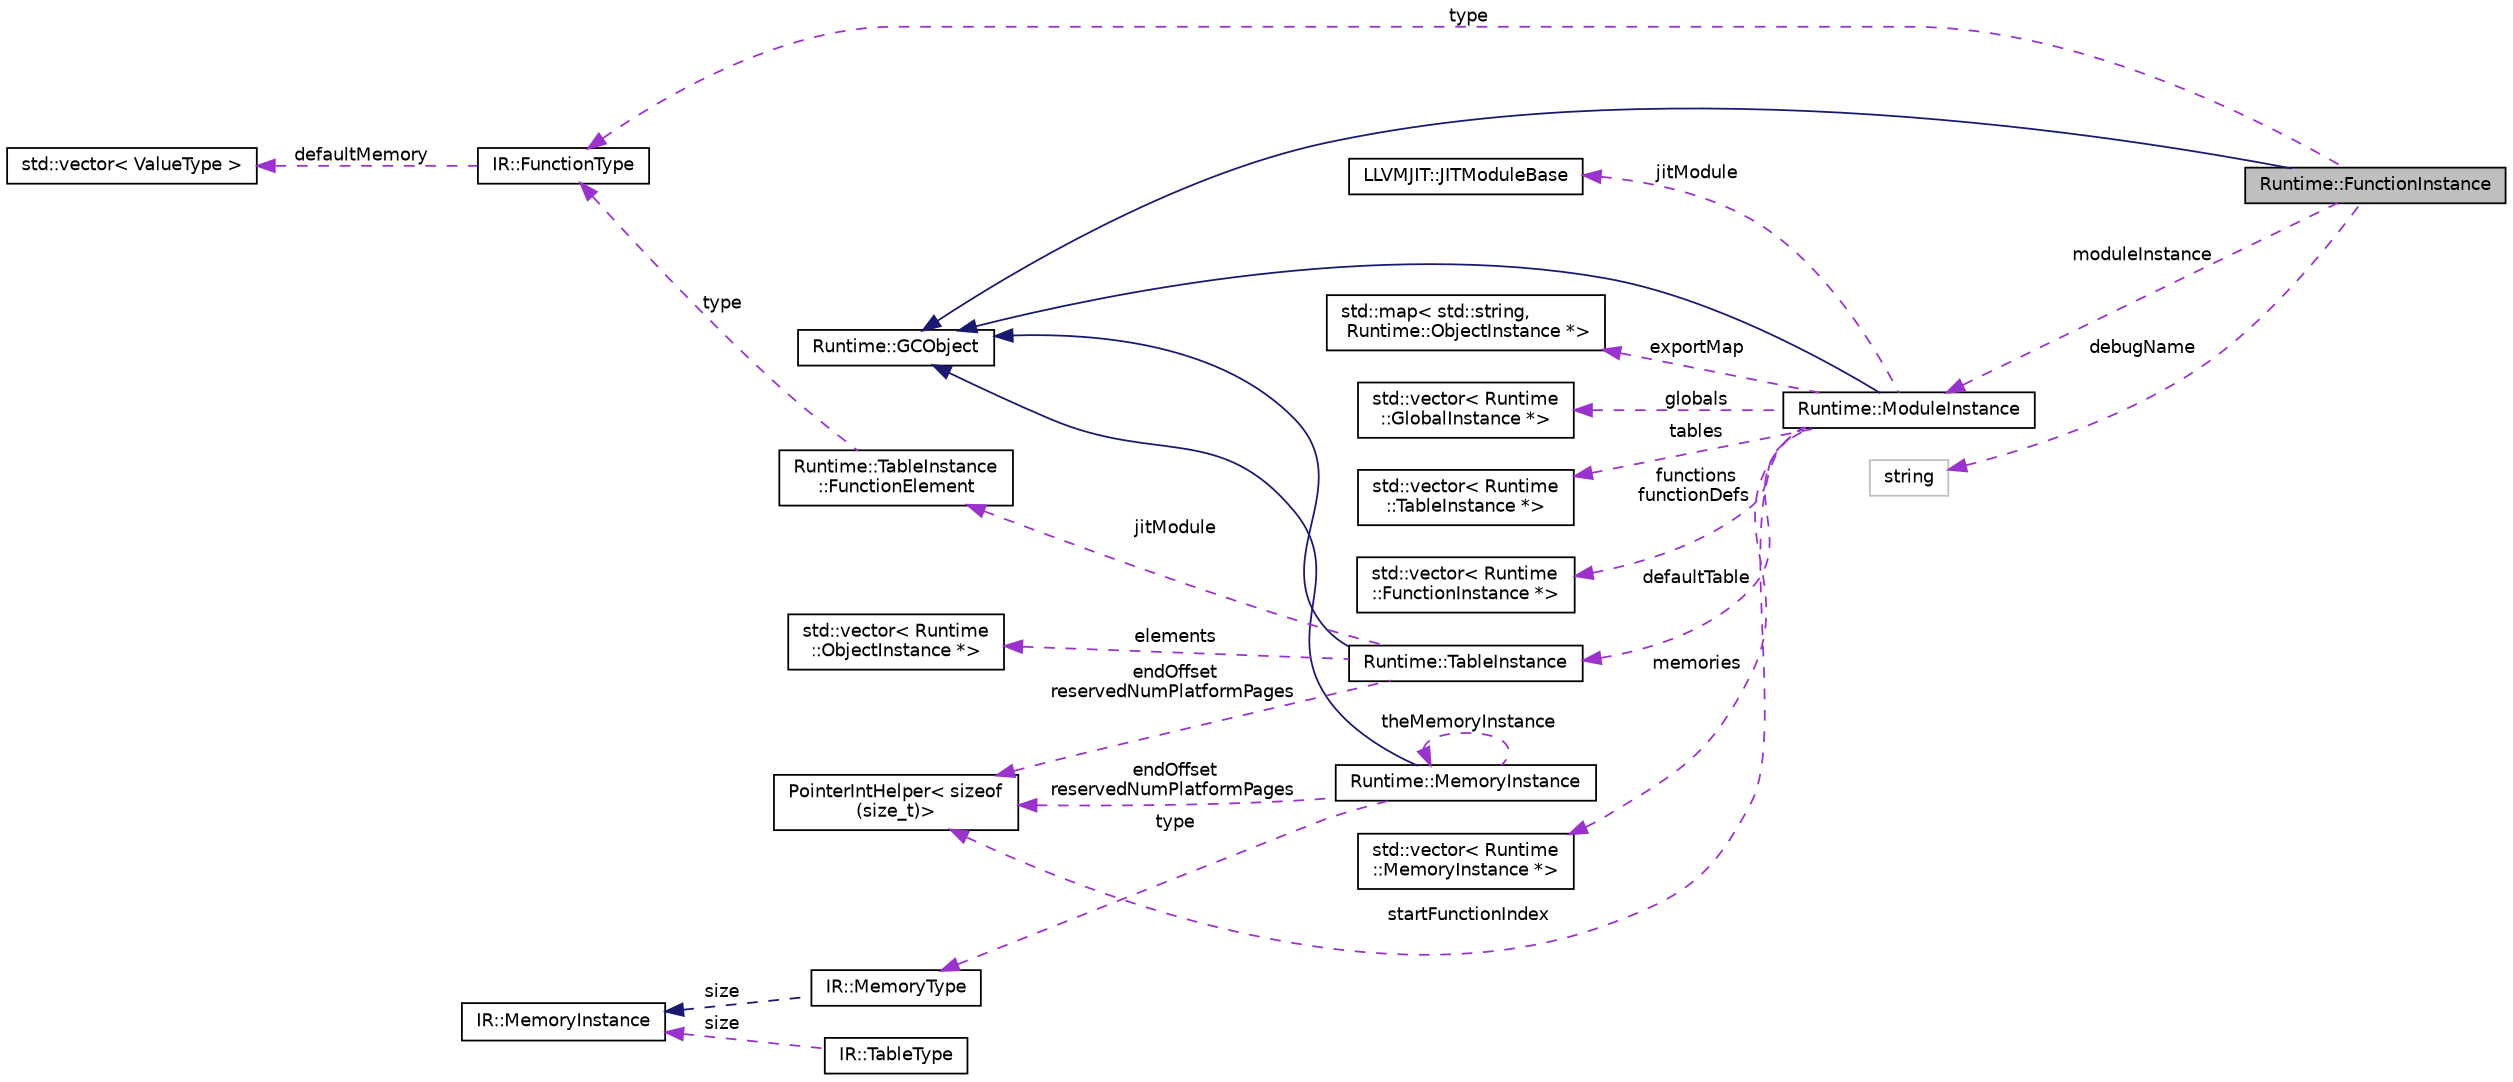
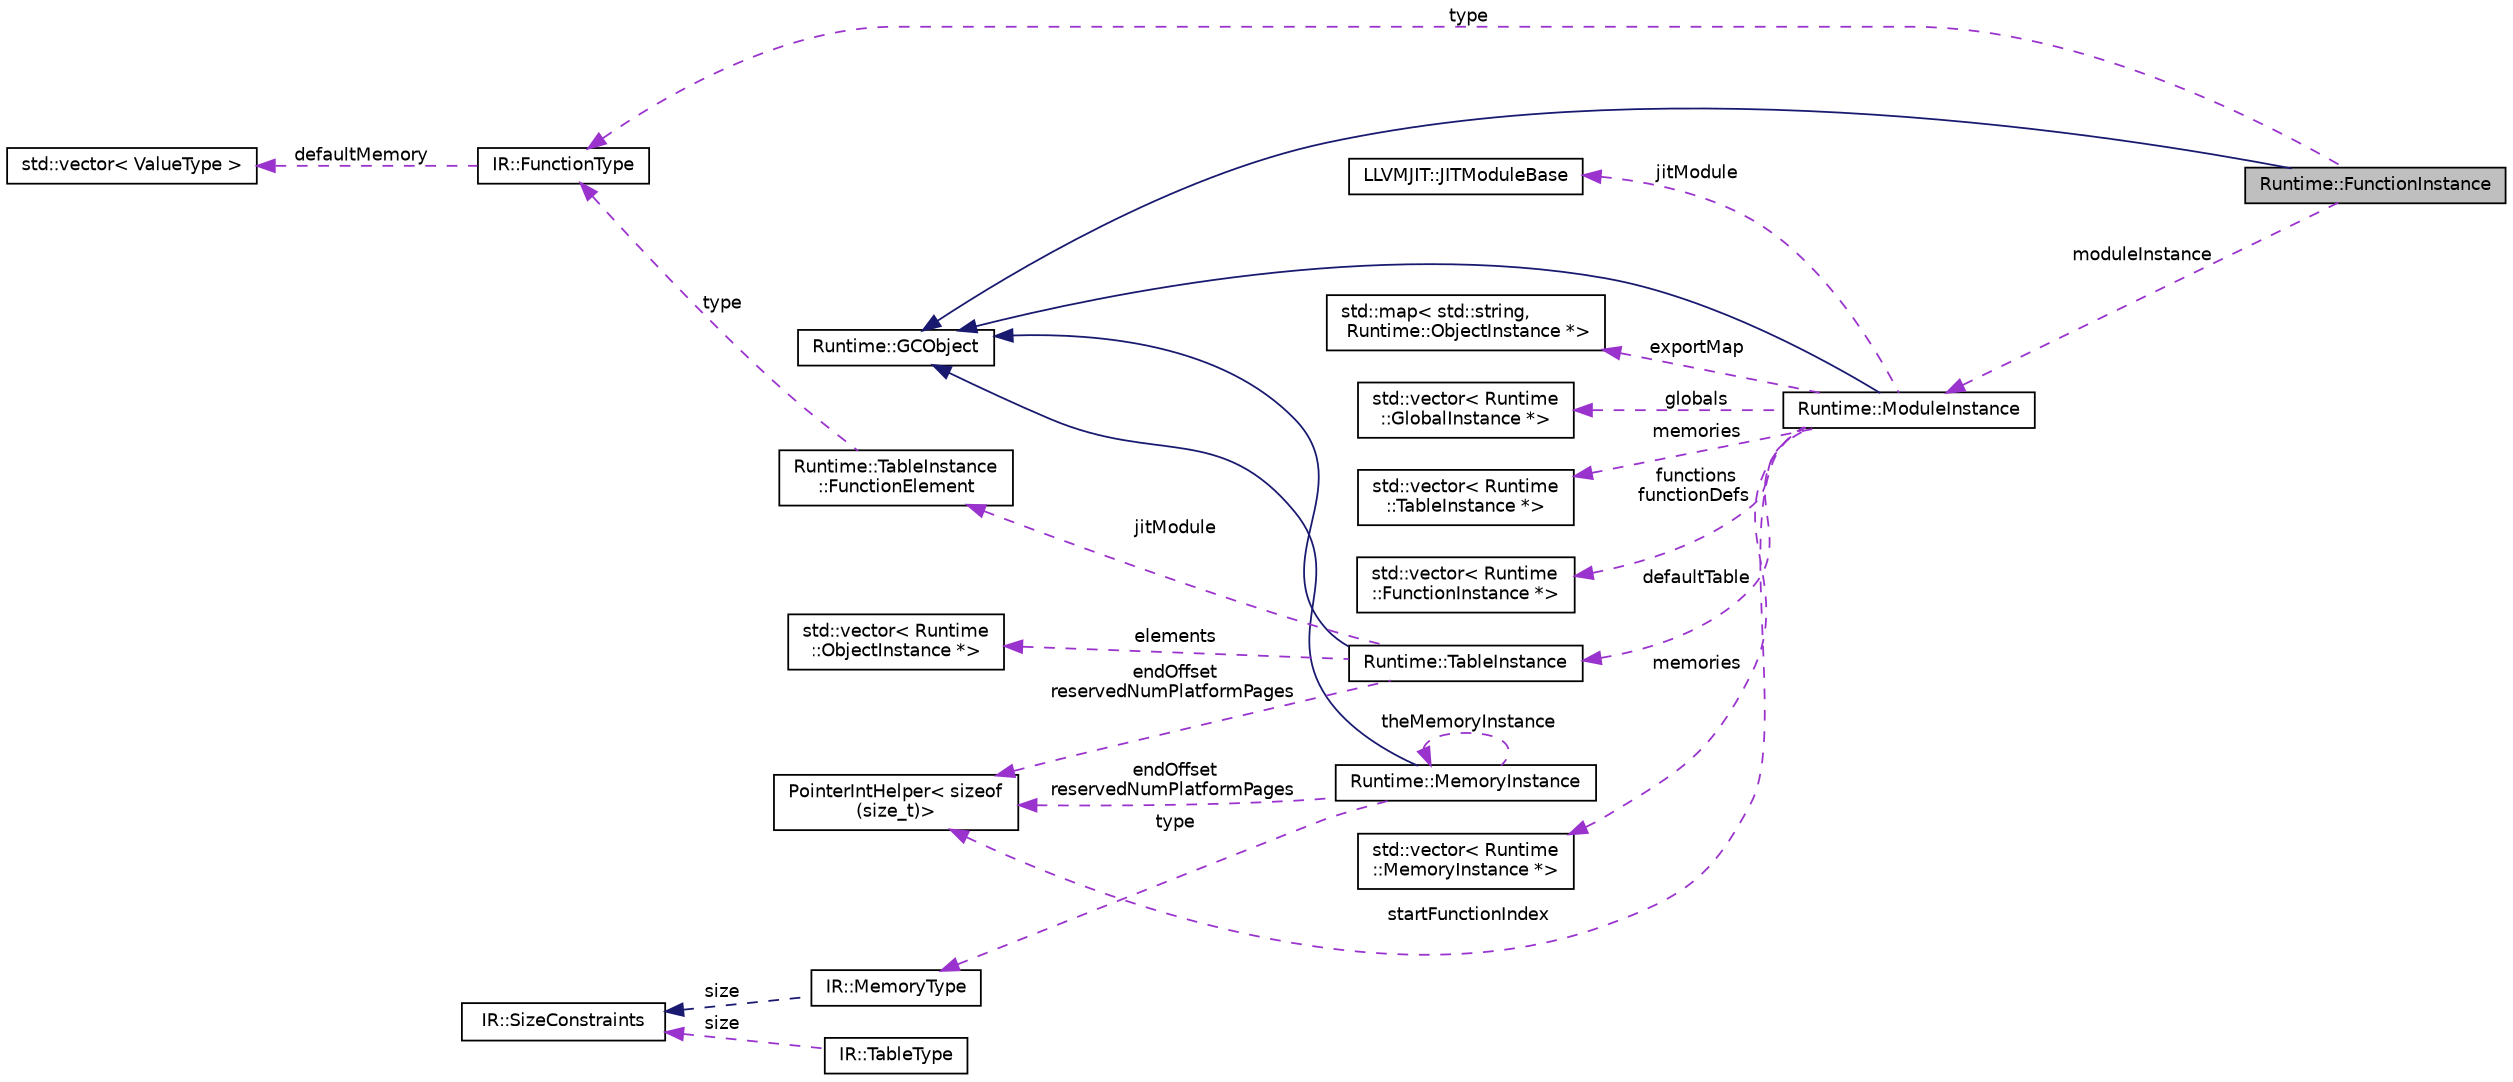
edge "Runtime::ModuleInstance" -> "std::vector< Runtime ::TableInstance *>": label " tables" -> " memories"
node "string": removed
node "IR::MemoryInstance": label "IR::MemoryInstance" -> "IR::SizeConstraints"
